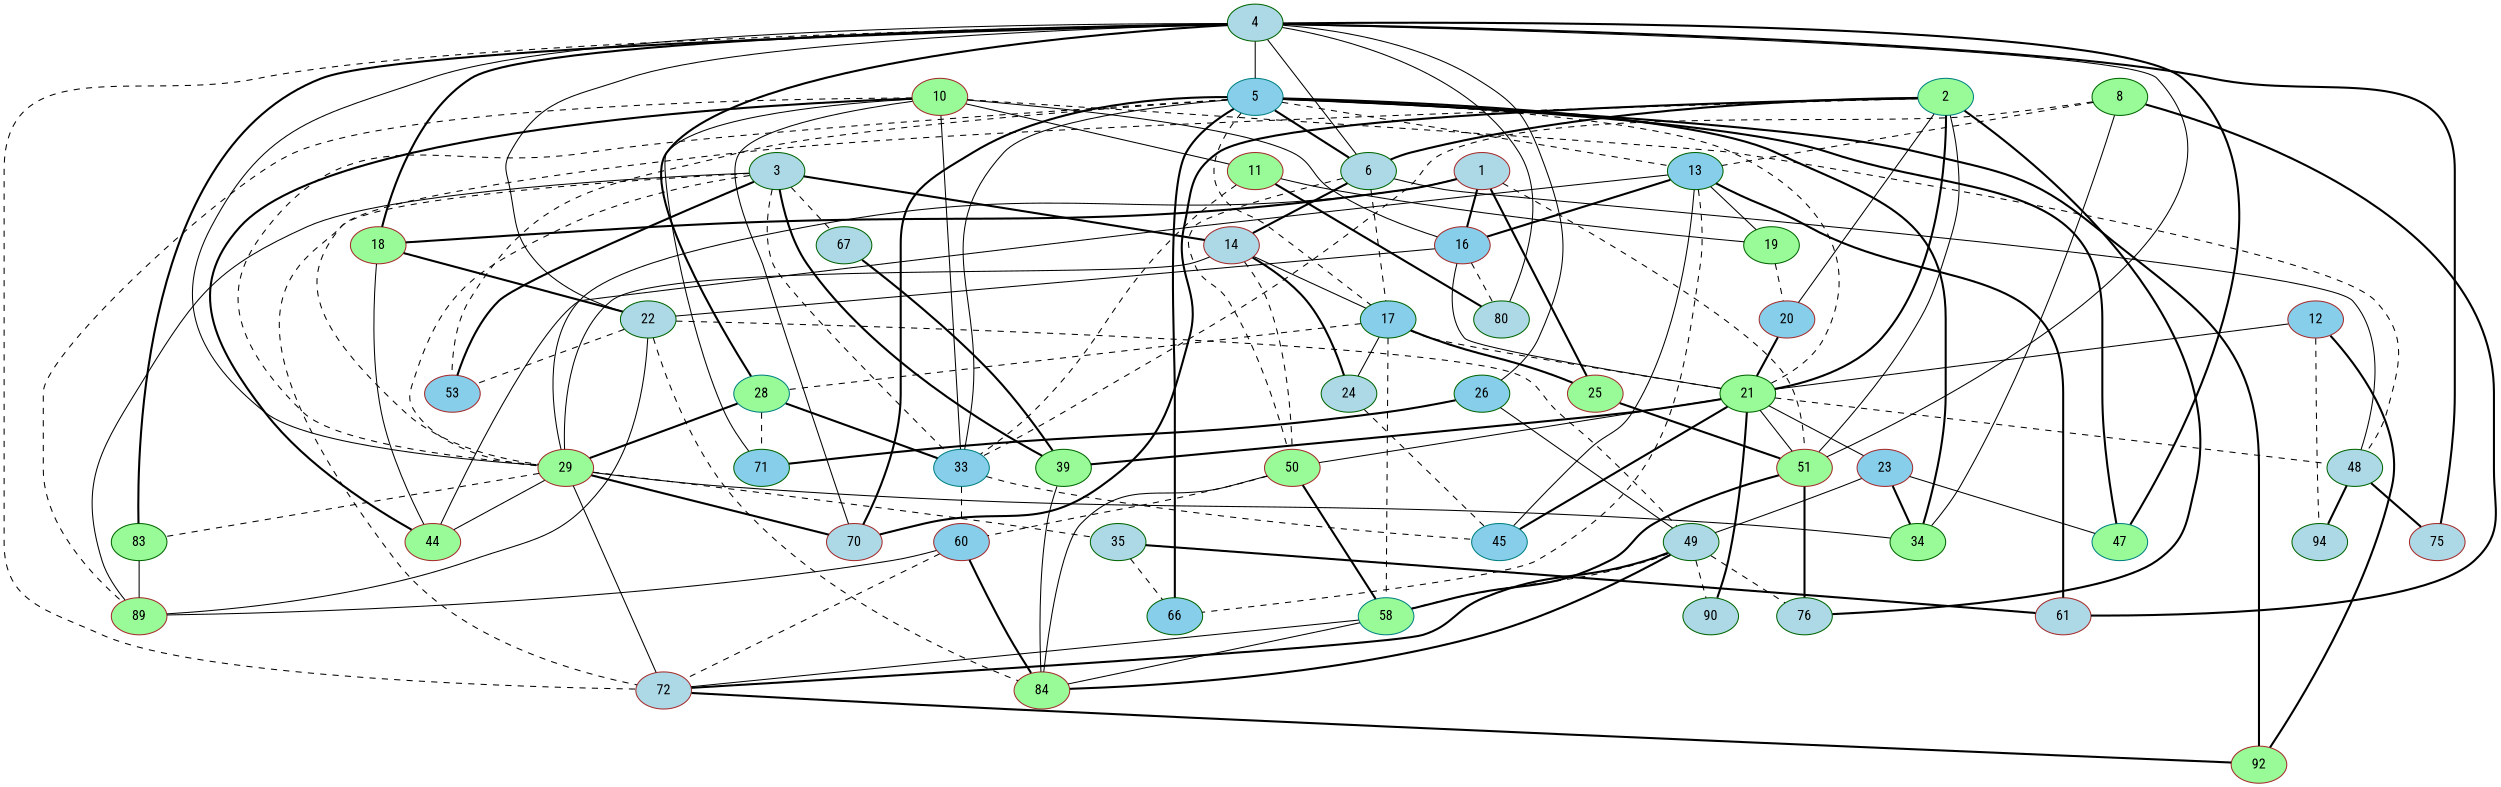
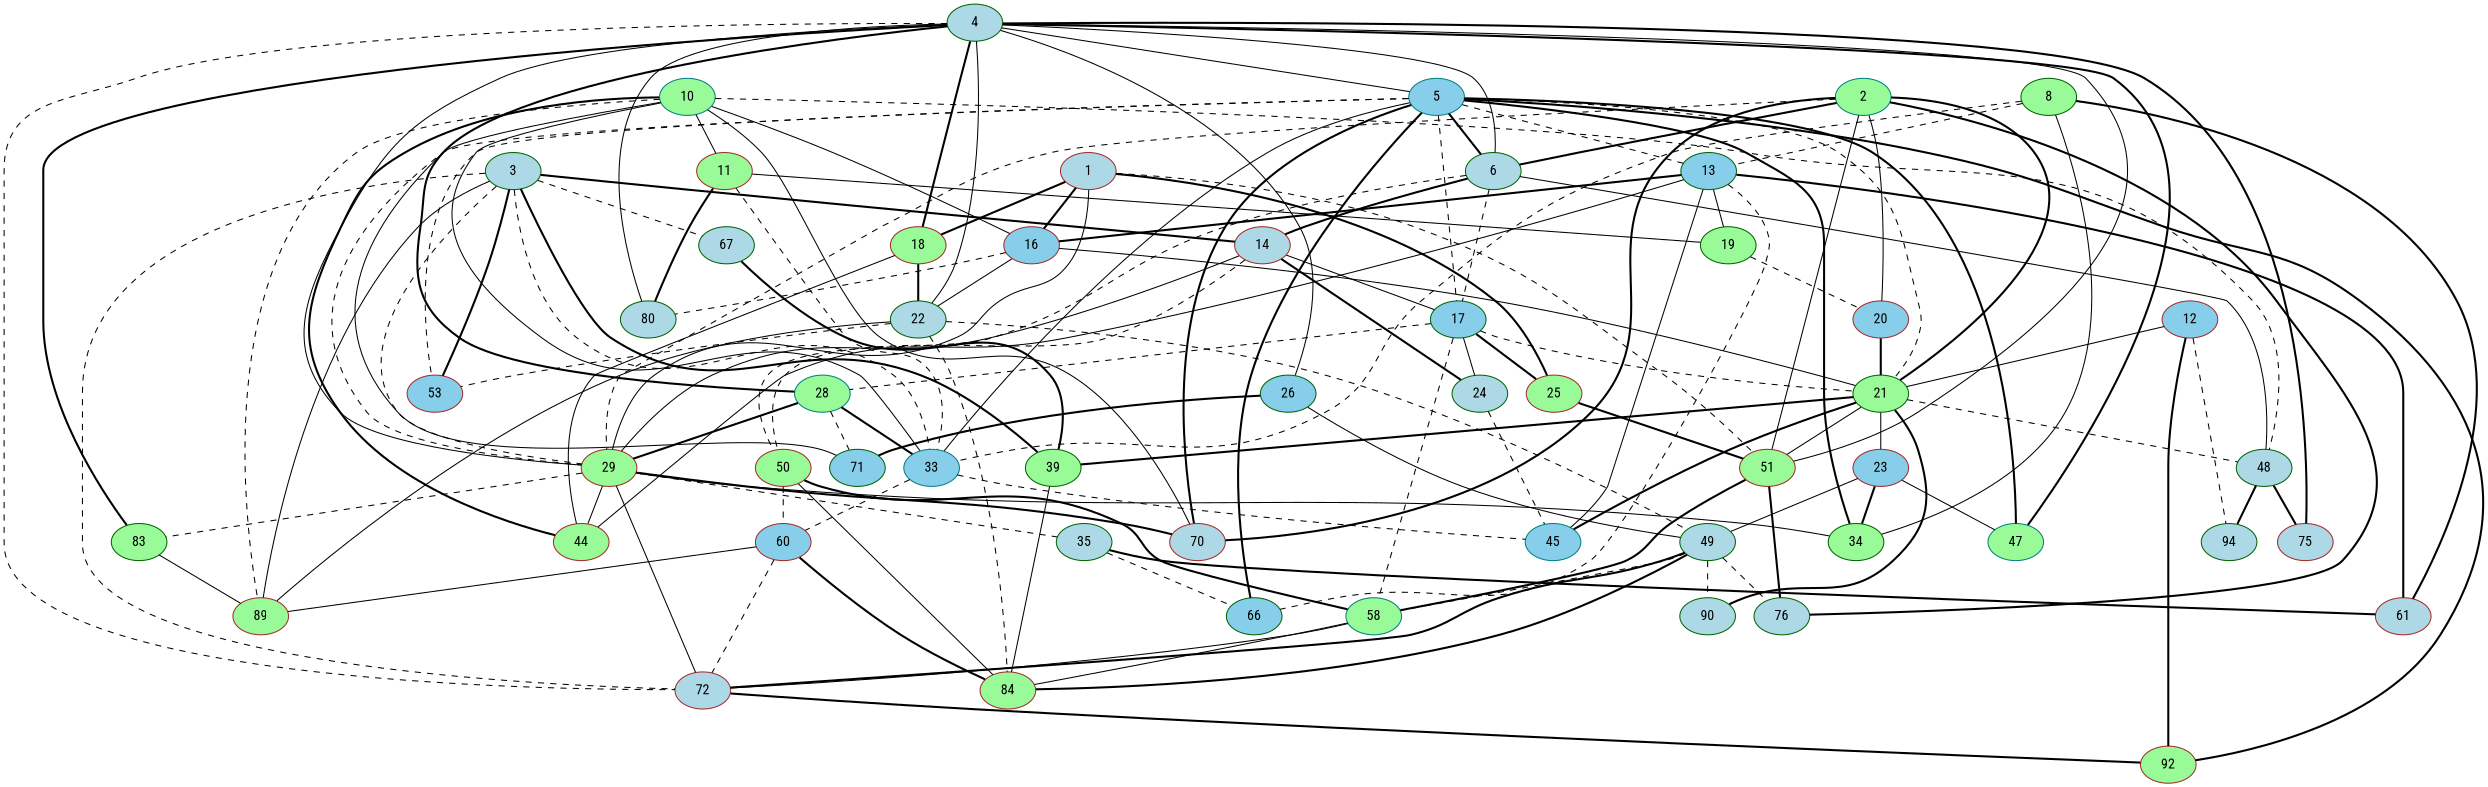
node "10": color brown -> teal
edge "21" -- "50": removed
